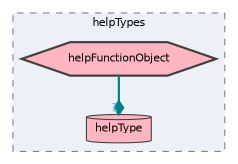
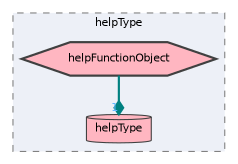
cluster "helpTypes": label "helpTypes" -> "helpType"
